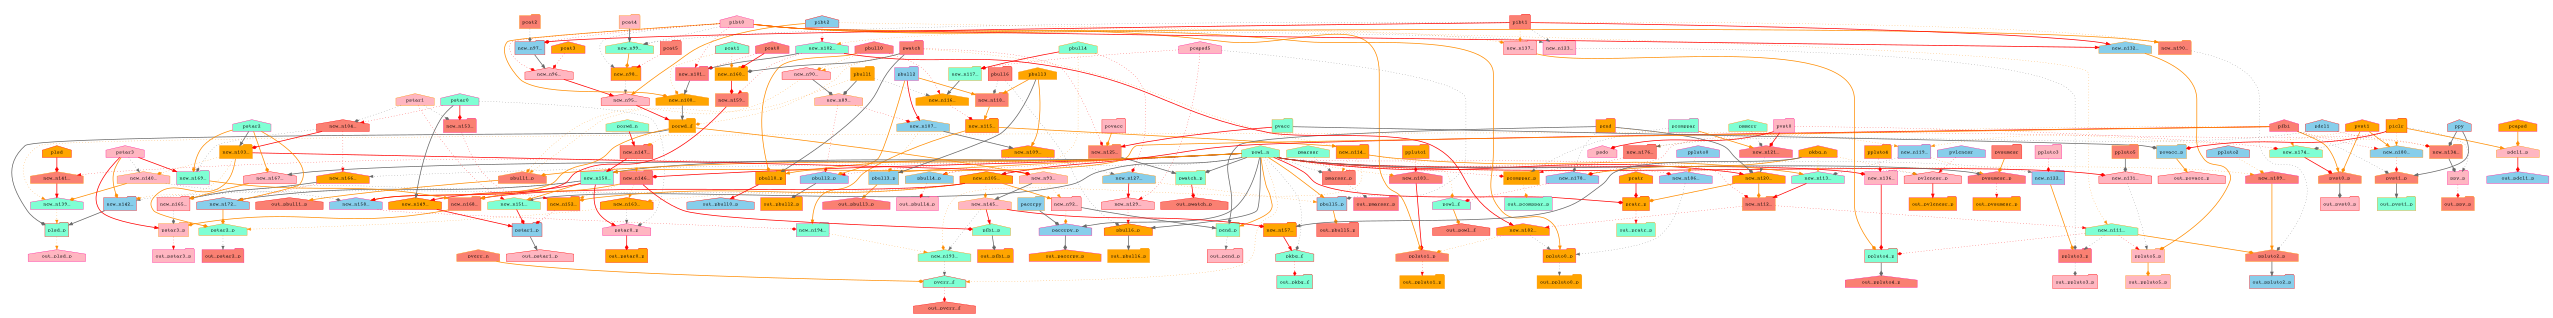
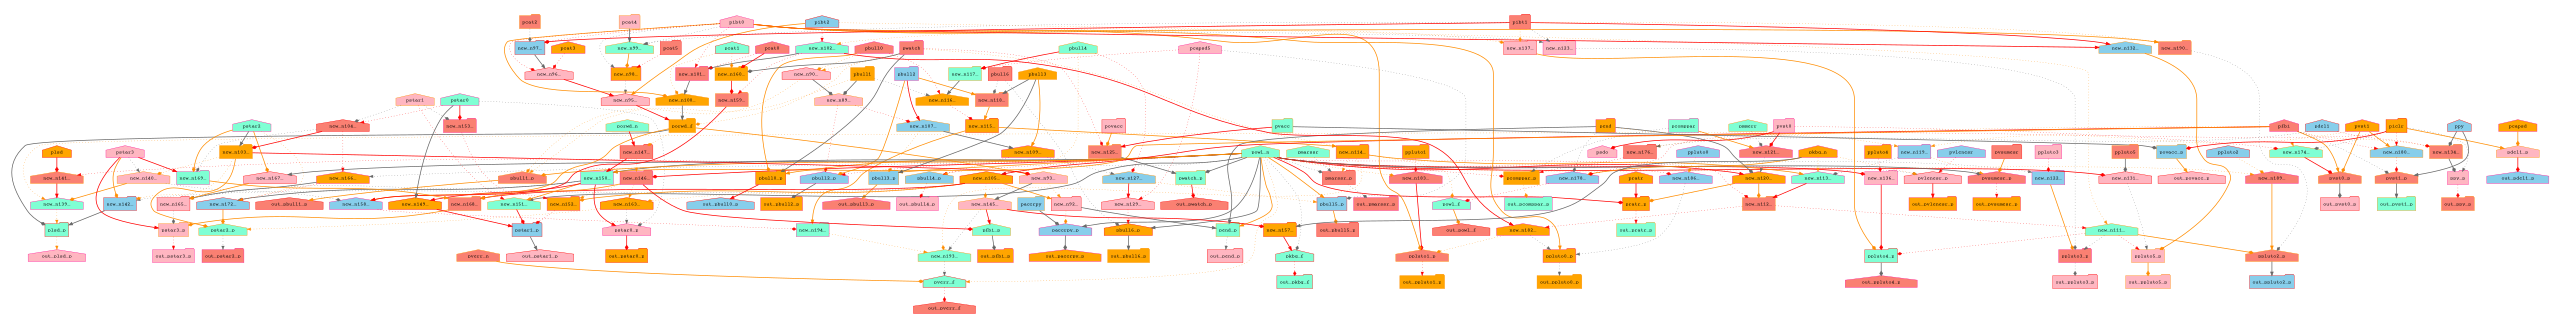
edge "pbull3" -> "new_n118_": color darkorange -> gray40
edge "piclr" -> "new_n180_": color darkorange -> red
edge "pstar2" -> "new_n172_": style bold -> dotted
edge "pratr" -> "pratr_p": arrowhead diamond -> normal
